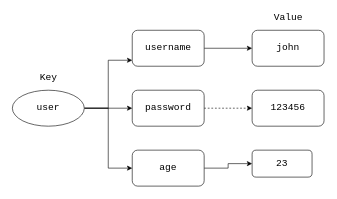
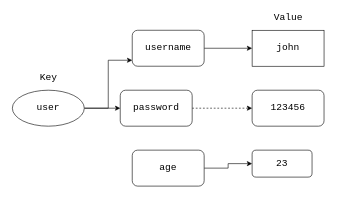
node "john": shape rounded rectangle -> rectangle
node "password": moved (168, 108) -> (156, 108)
edge "user" -> "age": removed
